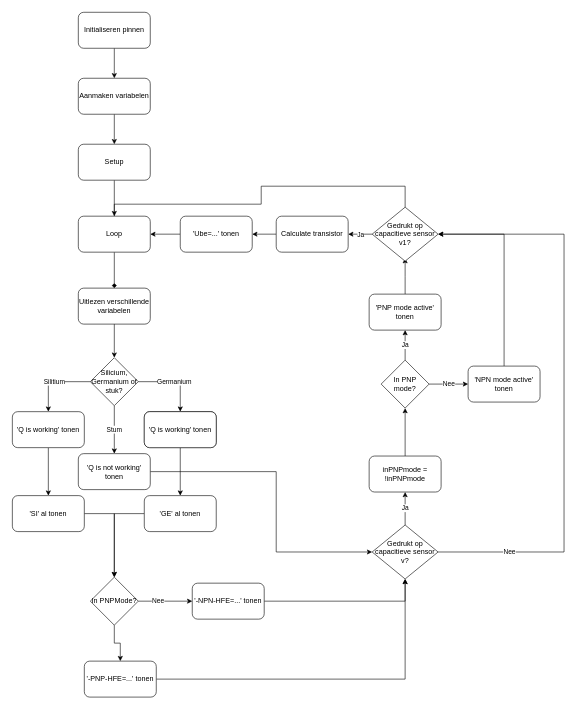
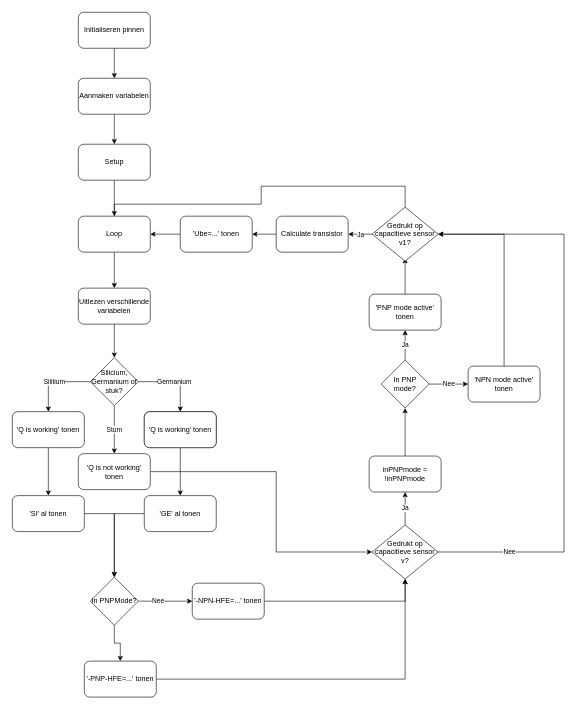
edge "Loop" -> "Uitlezen verschillende variabelen": arrowhead diamond -> classic
